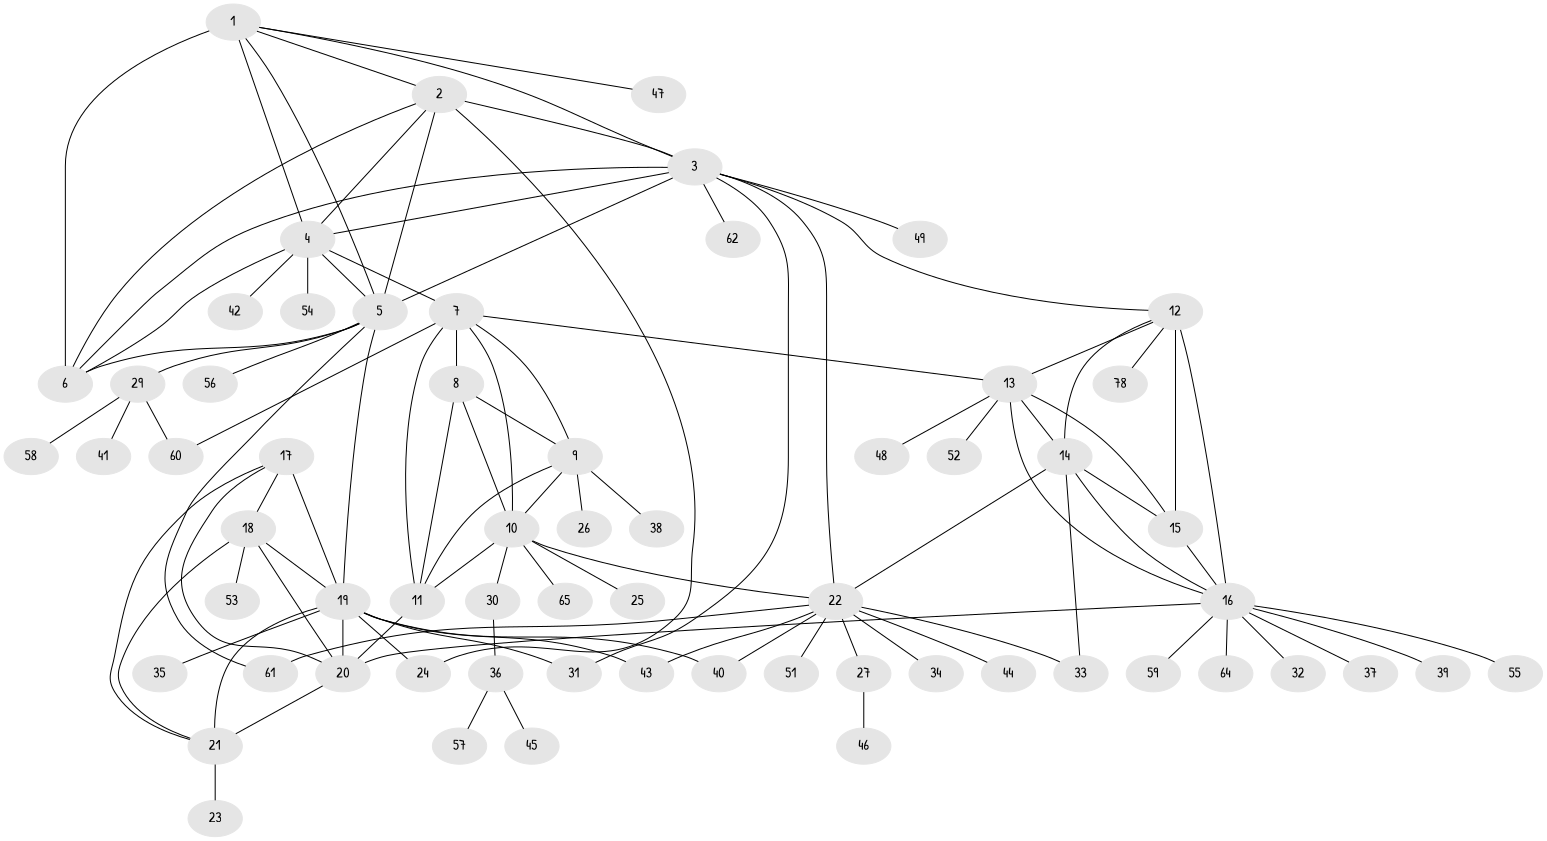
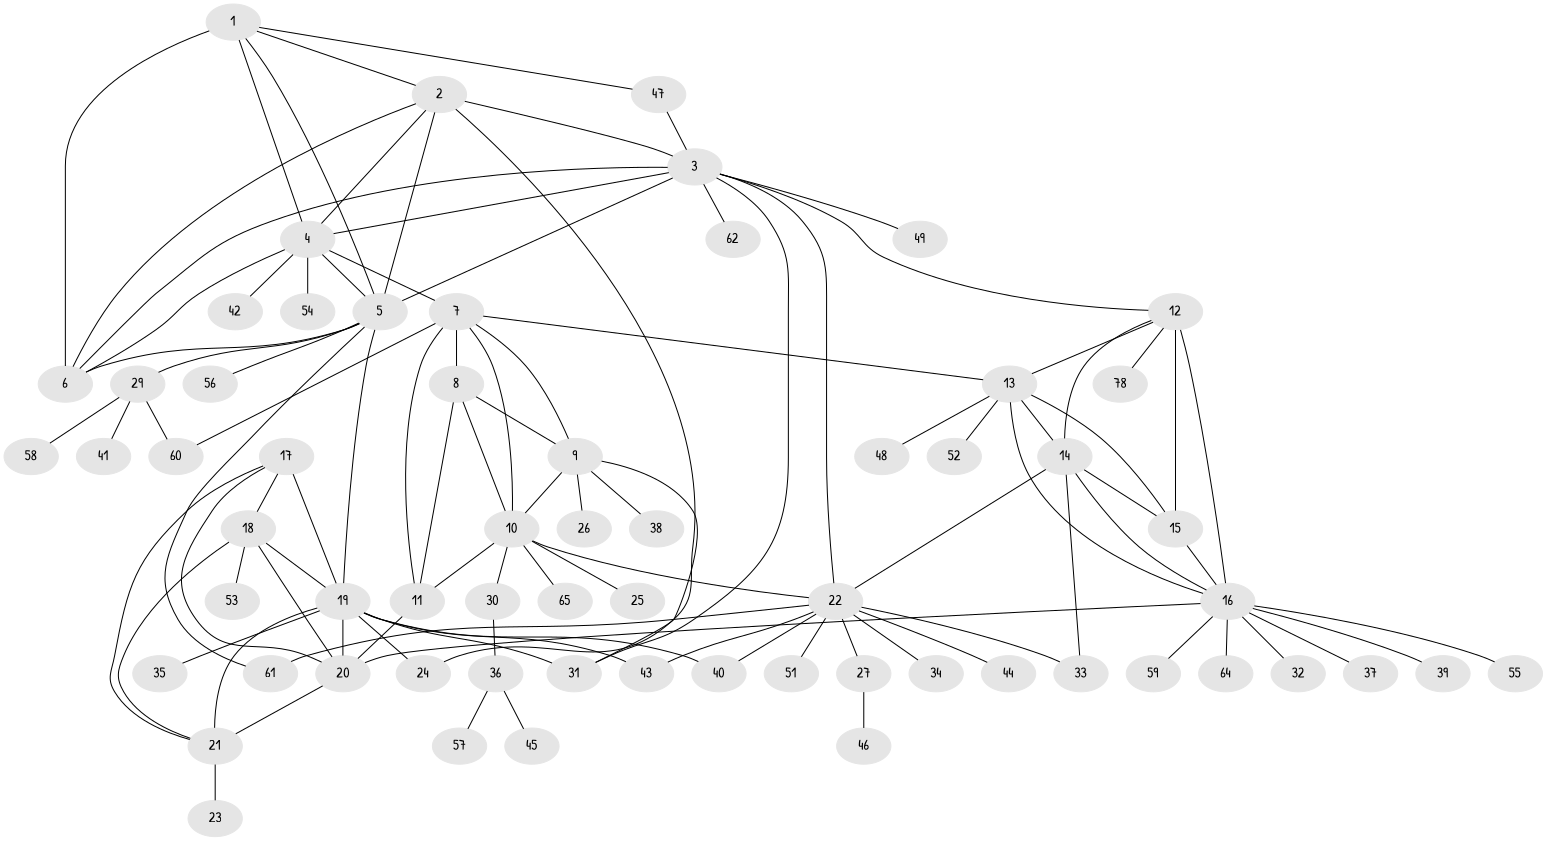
edge "1" -- "3": now "47" -- "3"
edge "9" -- "11": now "9" -- "31"
